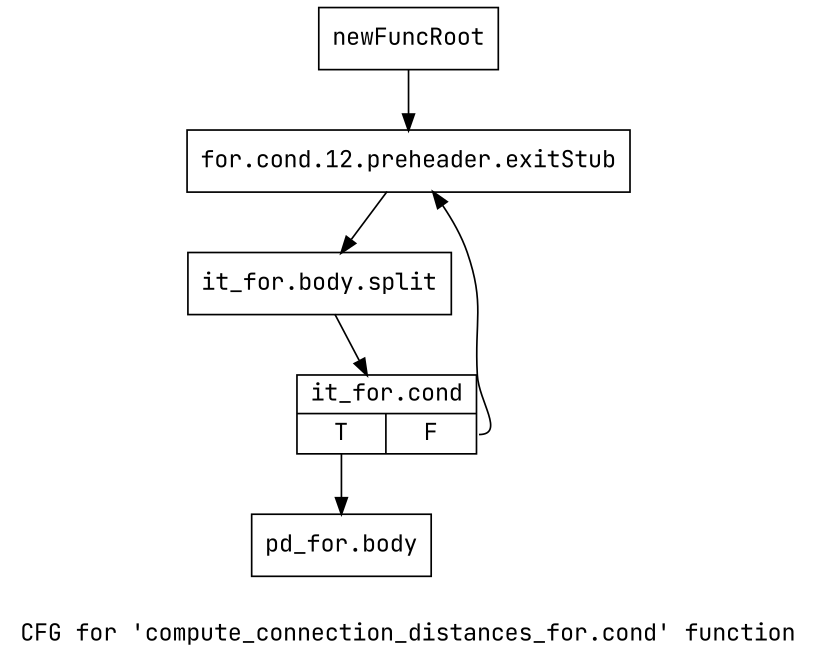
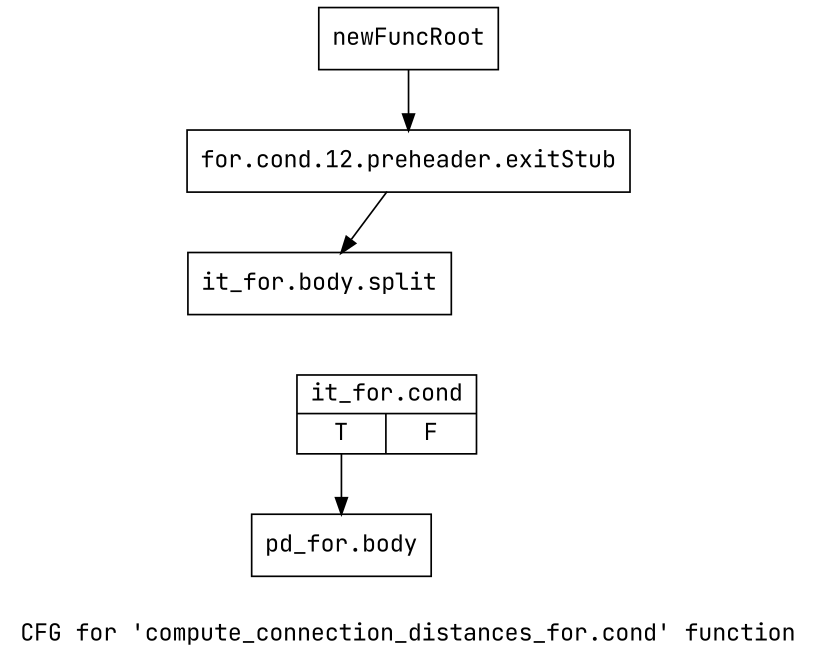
edge "it_for.cond" -> "for.cond.12.preheader.exitStub": removed
edge "it_for.body.split" -> "it_for.cond": removed
